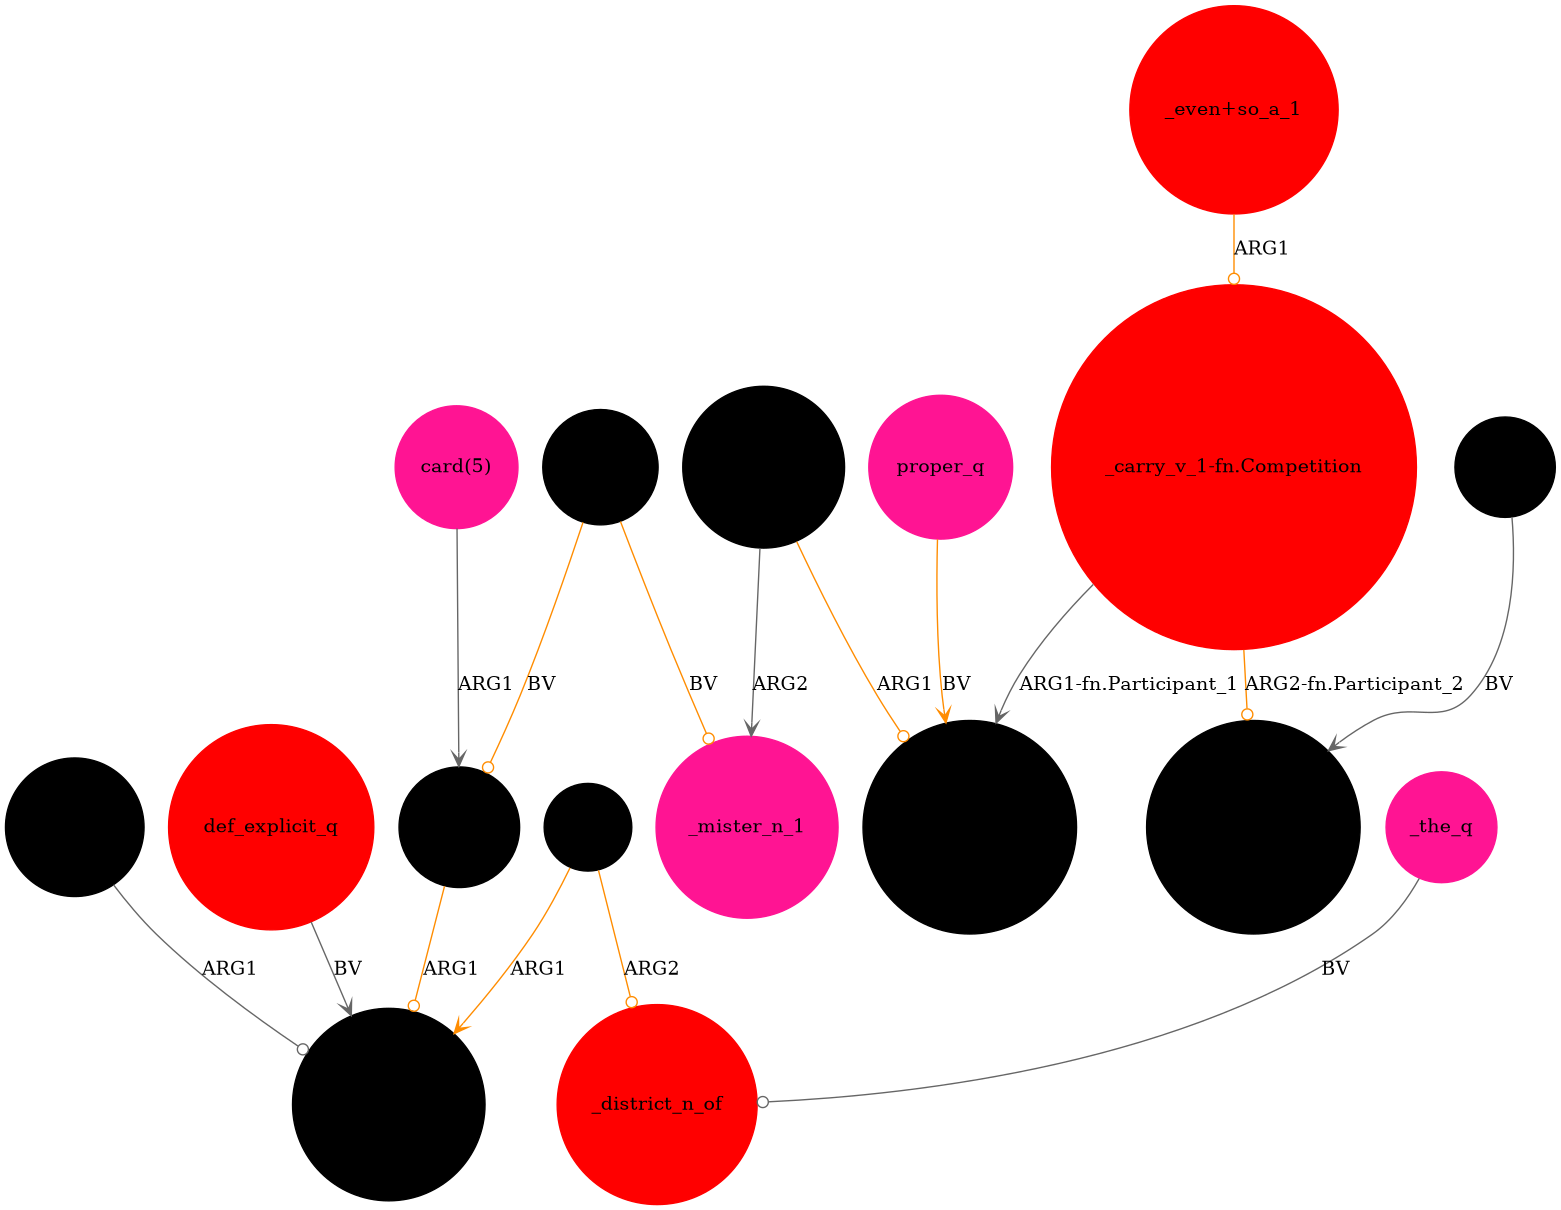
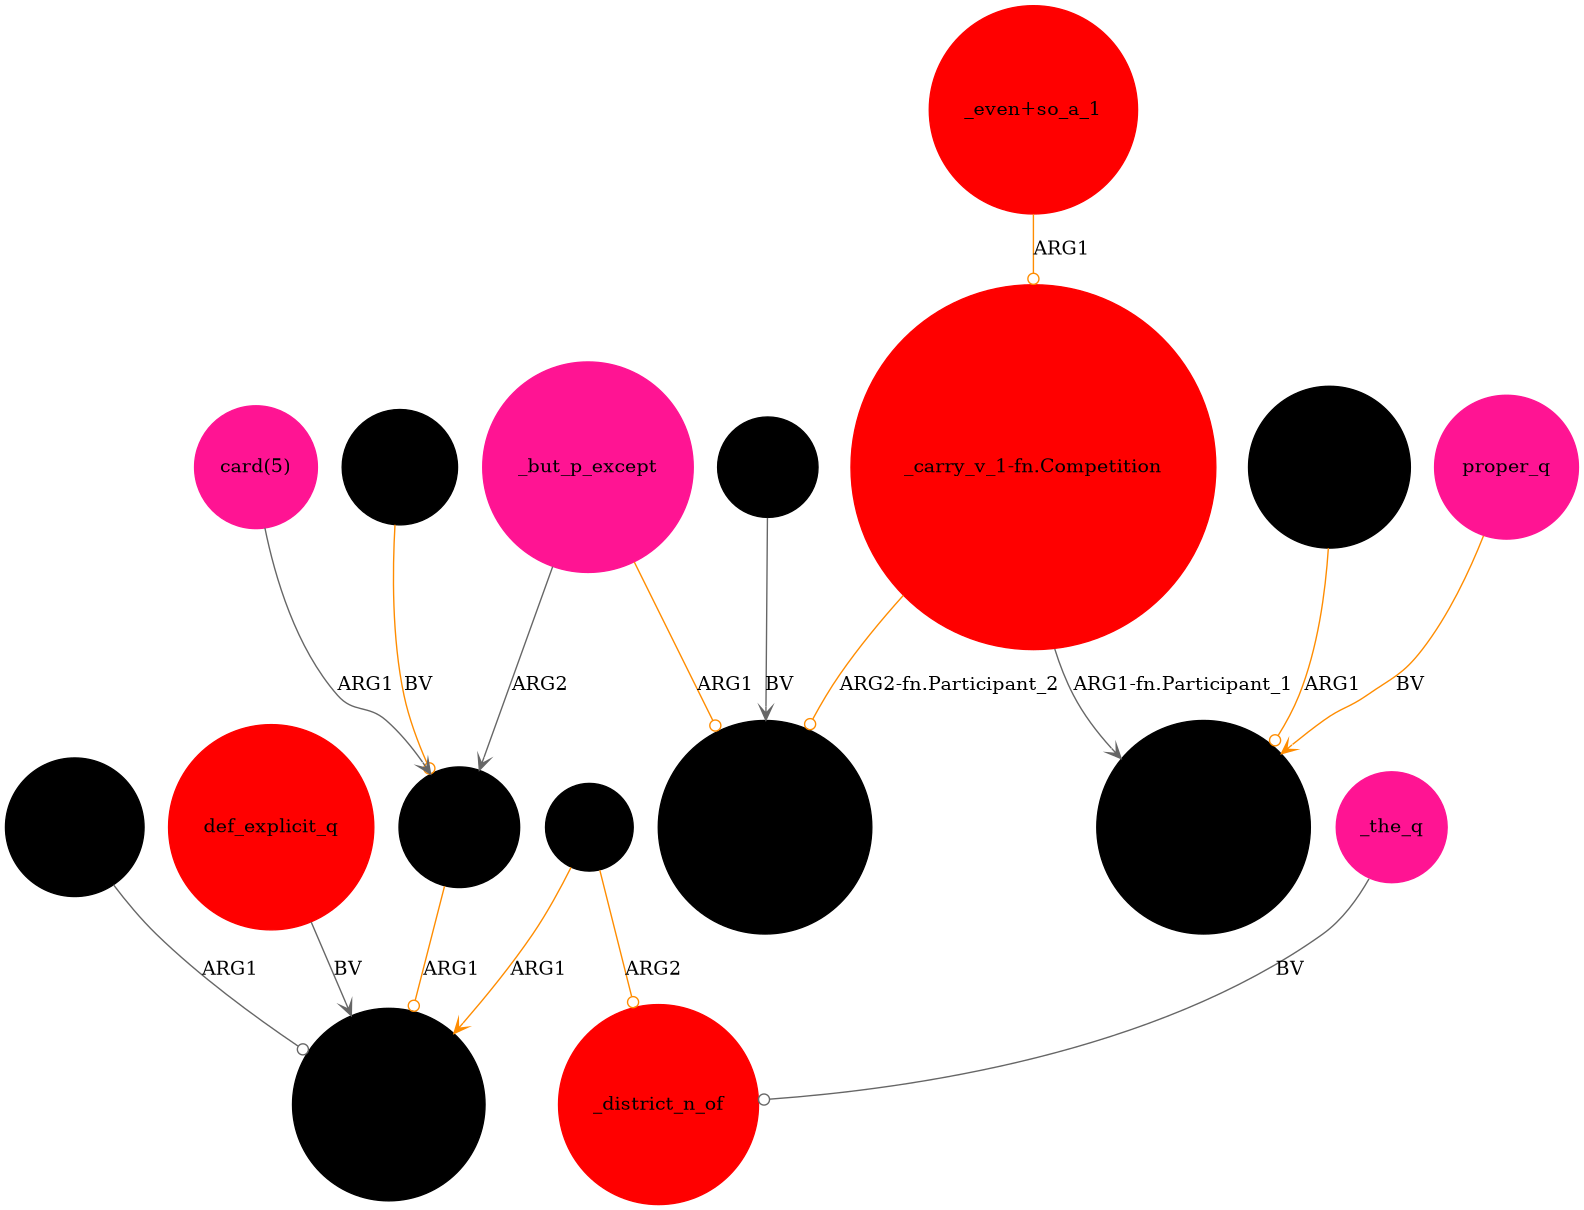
node "_but_p_except": added
node "_mister_n_1": removed
